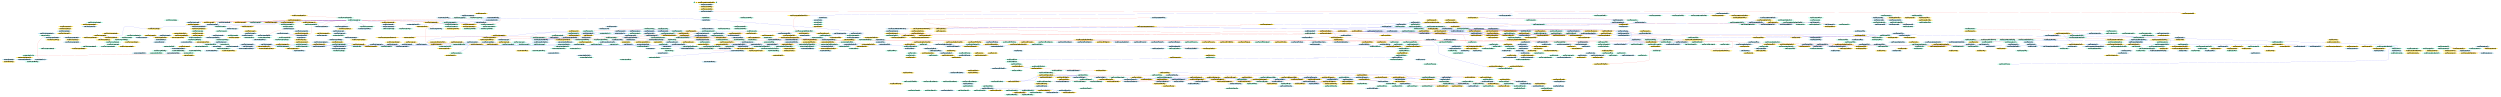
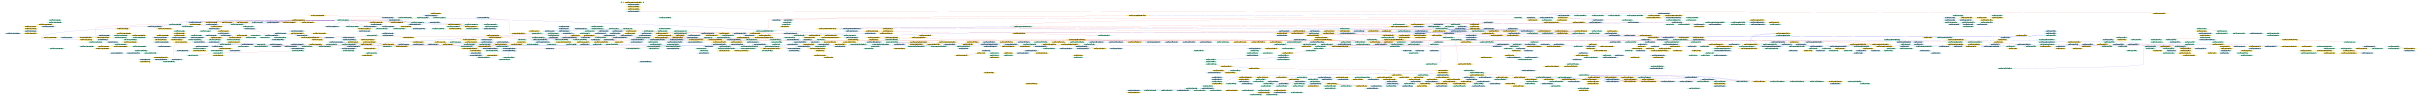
node "com.google.javascript.jscomp.PeepholeOptimizationsPass#148": removed
